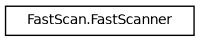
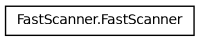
node "FastScan.FastScanner": label "FastScan.FastScanner" -> "FastScanner.FastScanner"
